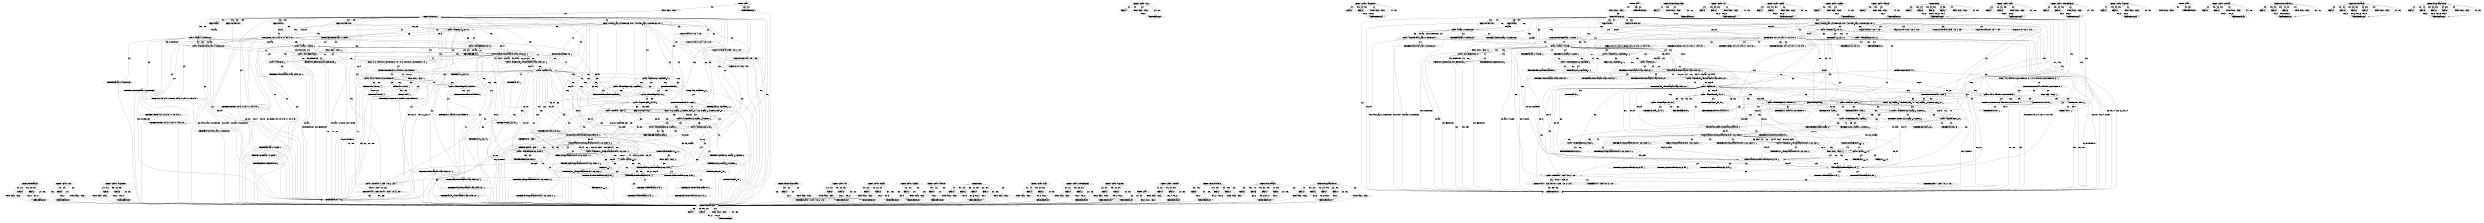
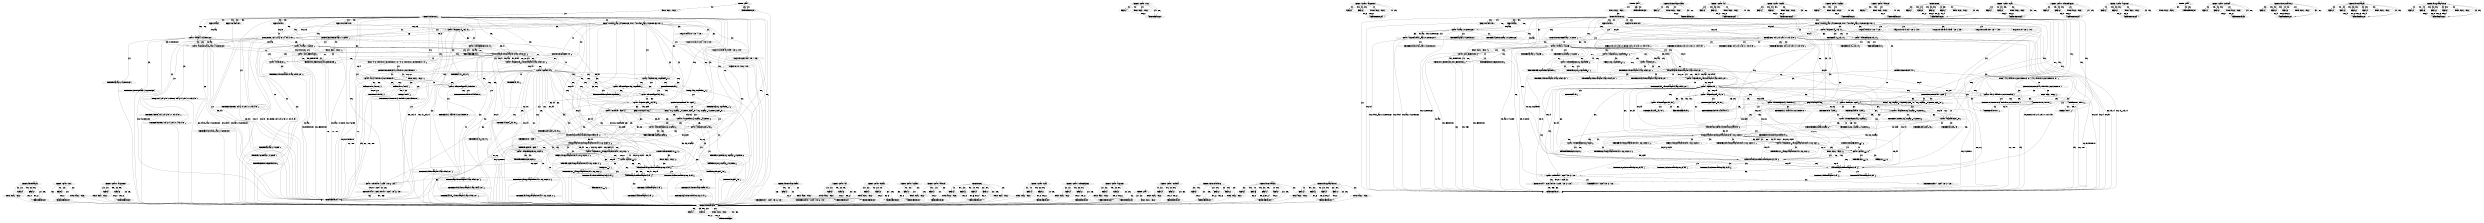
node "<(IDENTIFIER,err,err ? : copied)<SUB>36</SUB>>": added
